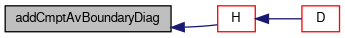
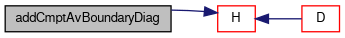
edge "H" -> "addCmptAvBoundaryDiag": reversed
